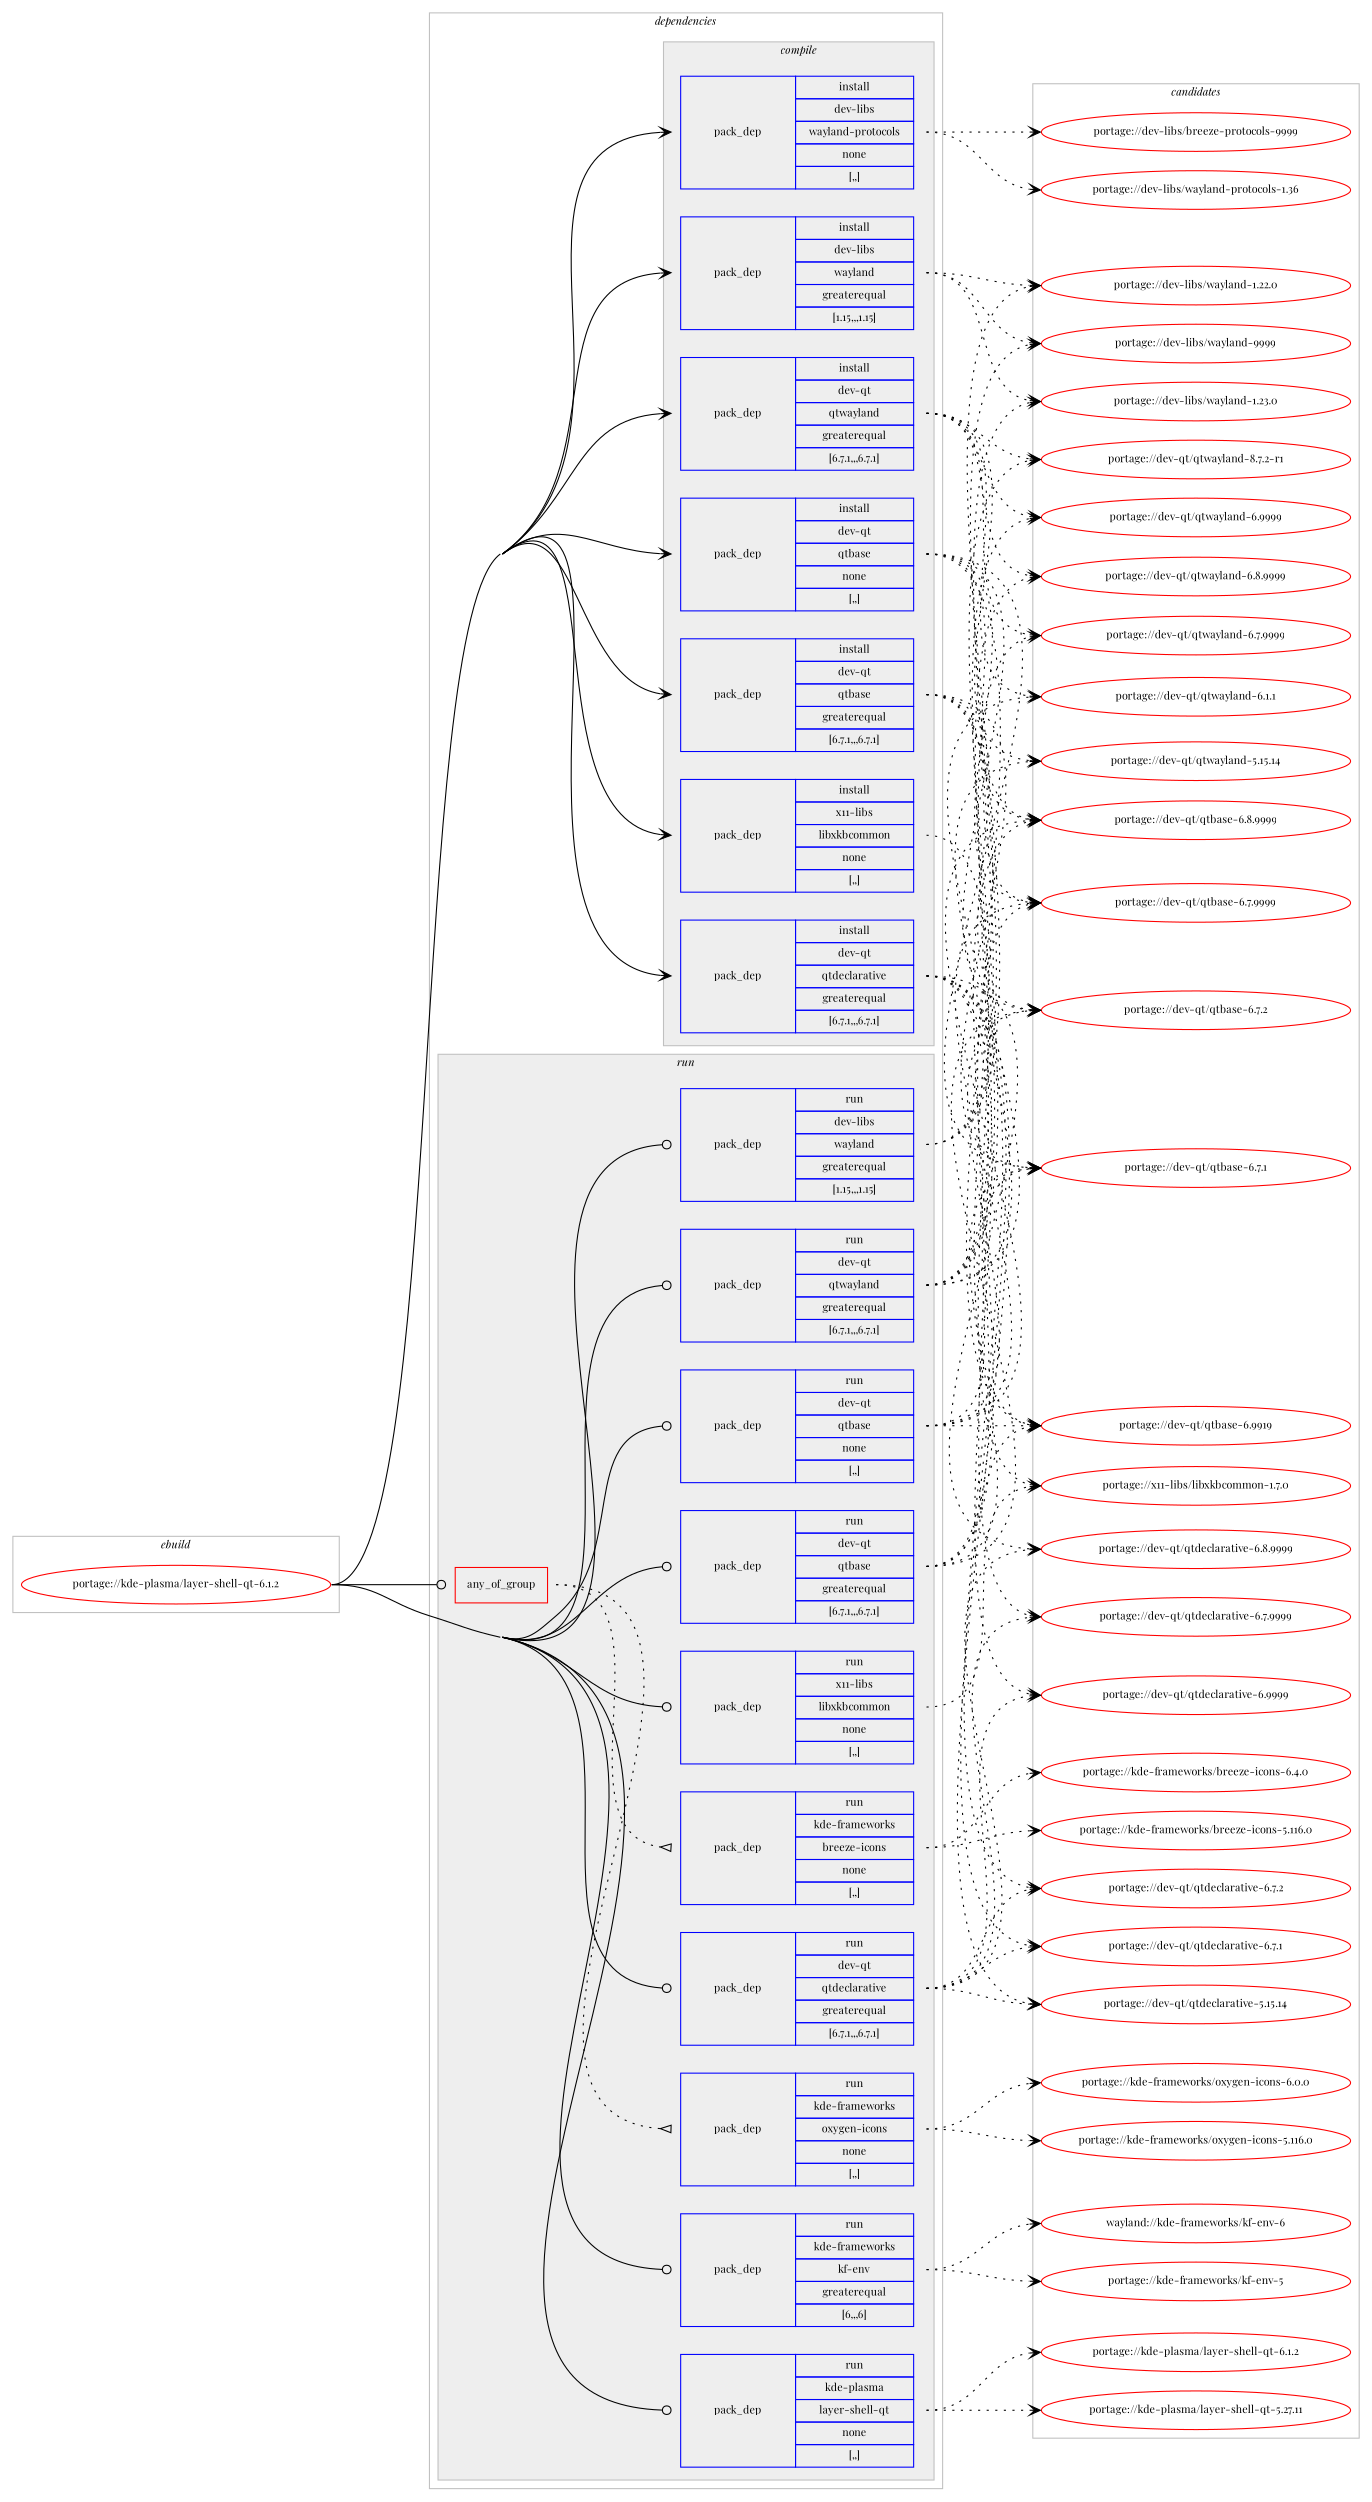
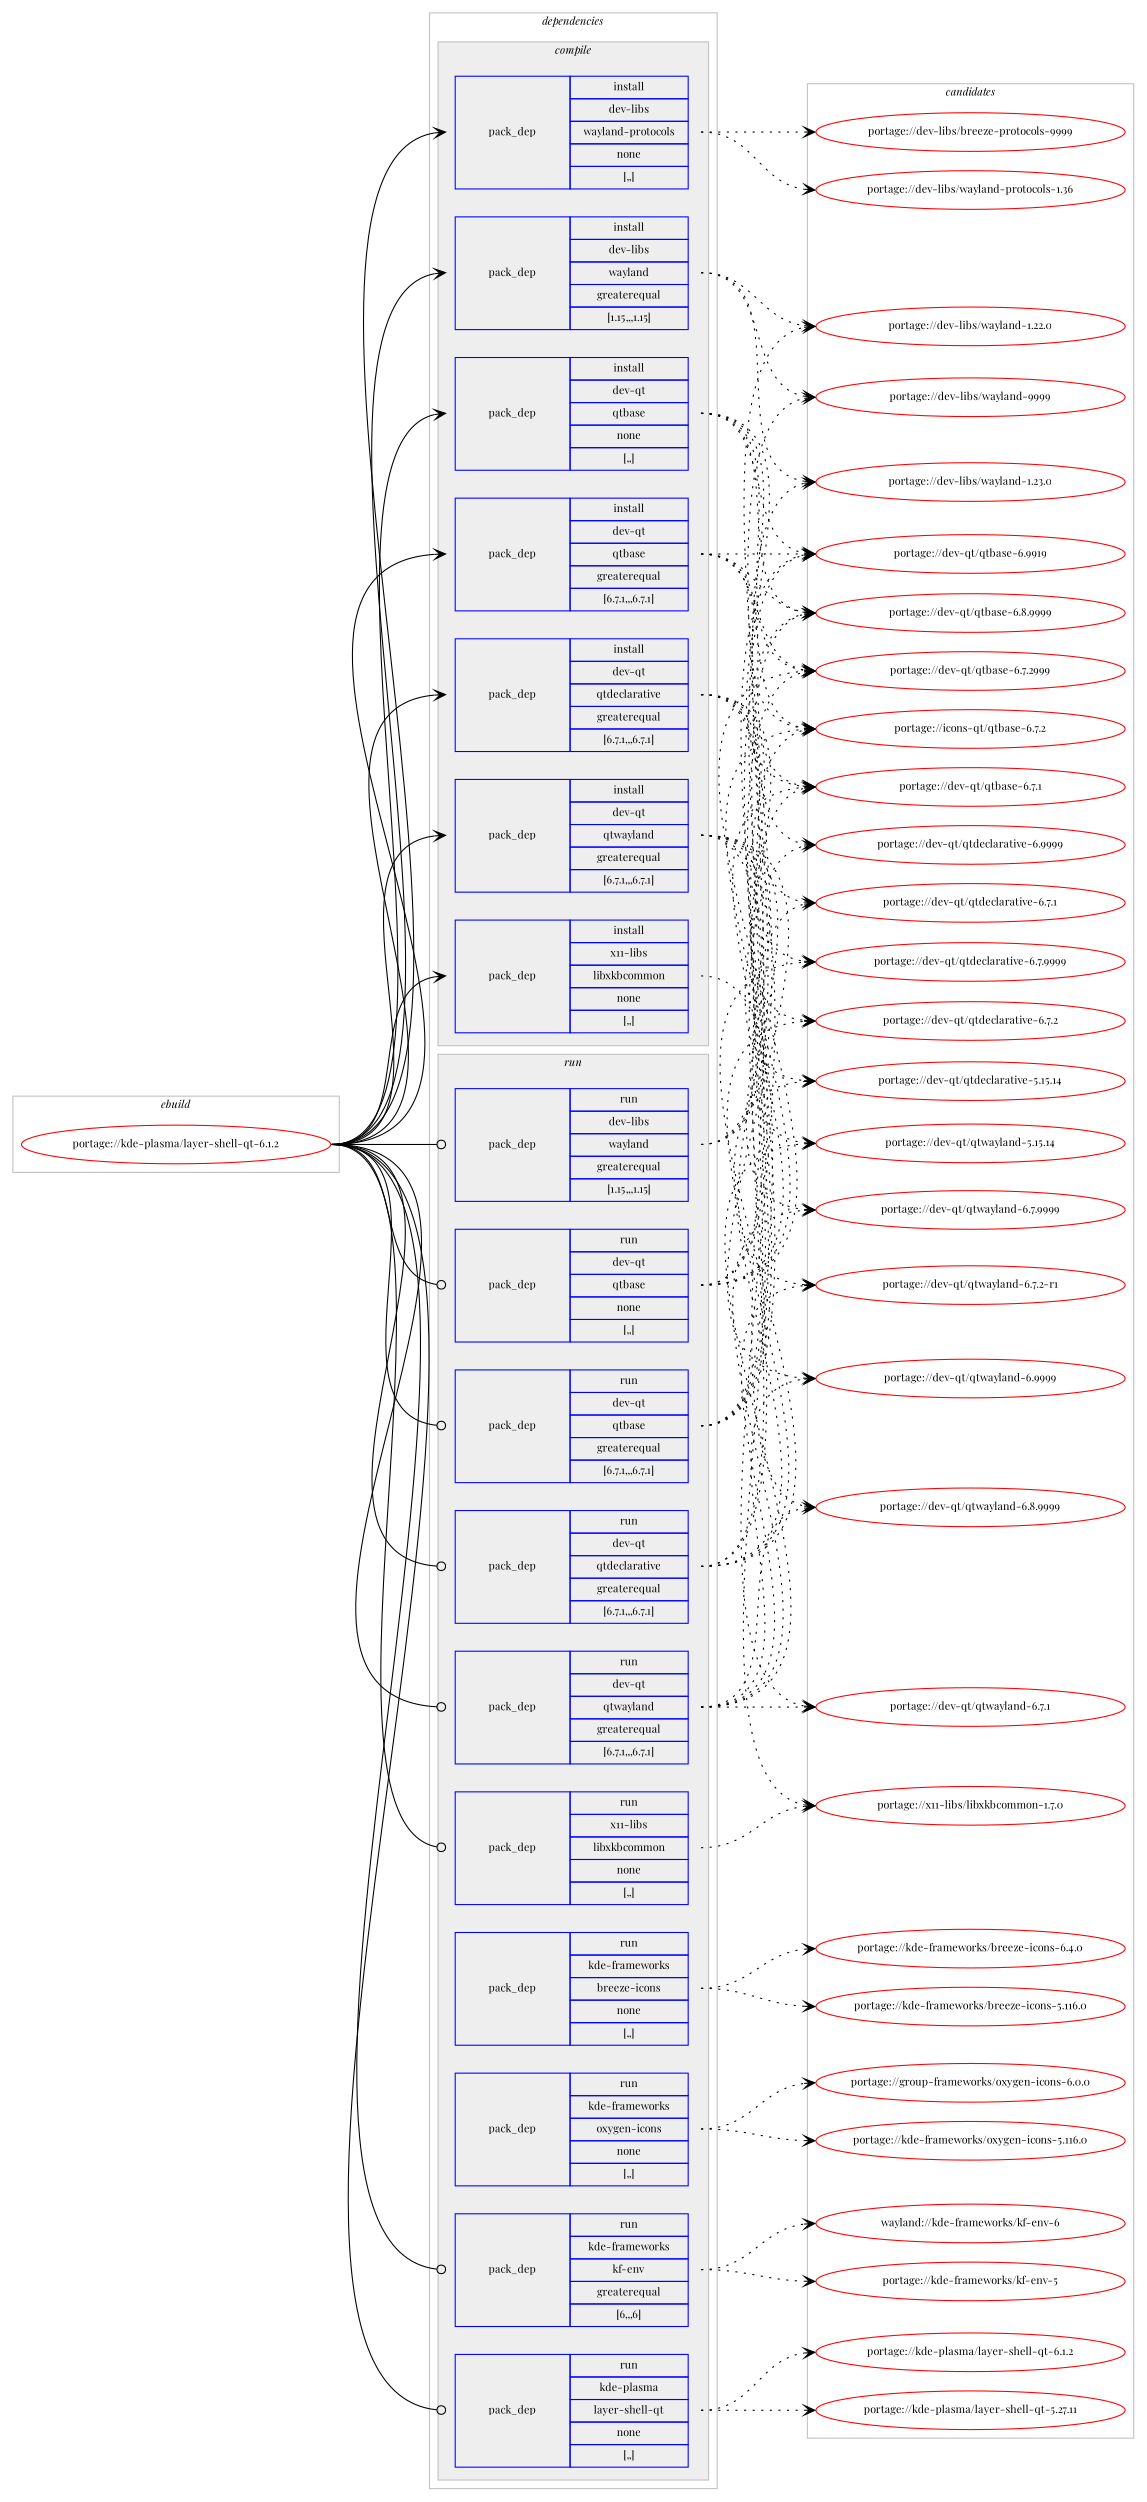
node "portage://dev-qt/qtwayland-8.7.2-r1": label "portage://dev-qt/qtwayland-8.7.2-r1" -> "portage://dev-qt/qtwayland-6.7.2-r1"
node "portage://dev-qt/qtwayland-6.1.1": label "portage://dev-qt/qtwayland-6.1.1" -> "portage://dev-qt/qtwayland-6.7.1"
node "portage://dev-qt/qtbase-6.7.9999": label "portage://dev-qt/qtbase-6.7.9999" -> "portage://dev-qt/qtbase-6.7.2999"
node "portage://dev-qt/qtbase-6.7.2": label "portage://dev-qt/qtbase-6.7.2" -> "portage://icons-qt/qtbase-6.7.2"
node "portage://dev-qt/qtdeclarative-6.8.9999": removed
node "any_of_group": removed
node "portage://kde-frameworks/oxygen-icons-6.0.0": label "portage://kde-frameworks/oxygen-icons-6.0.0" -> "portage://group-frameworks/oxygen-icons-6.0.0"
